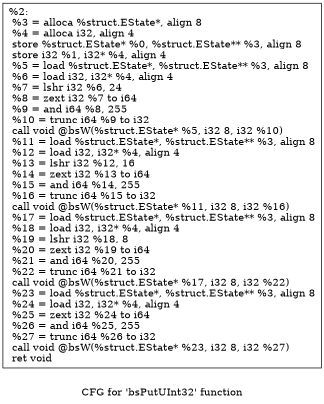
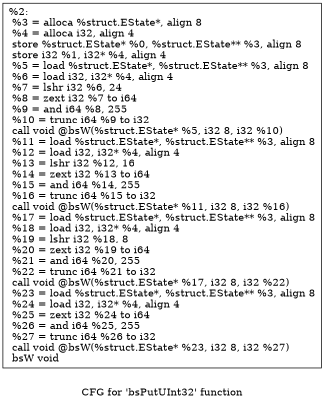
node "%2:": text "ret void" -> "bsW void"
